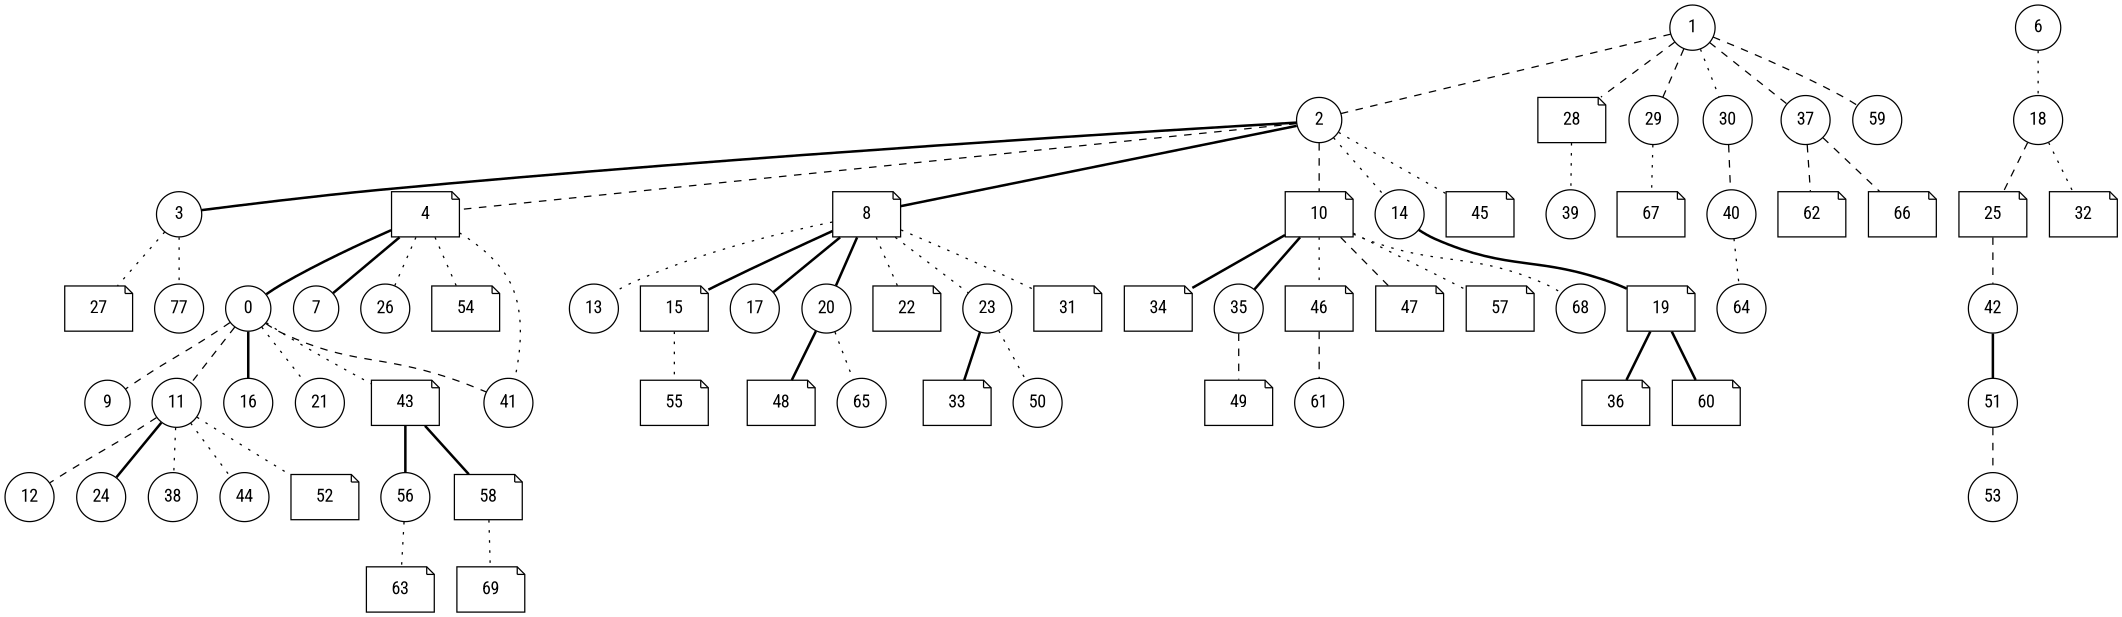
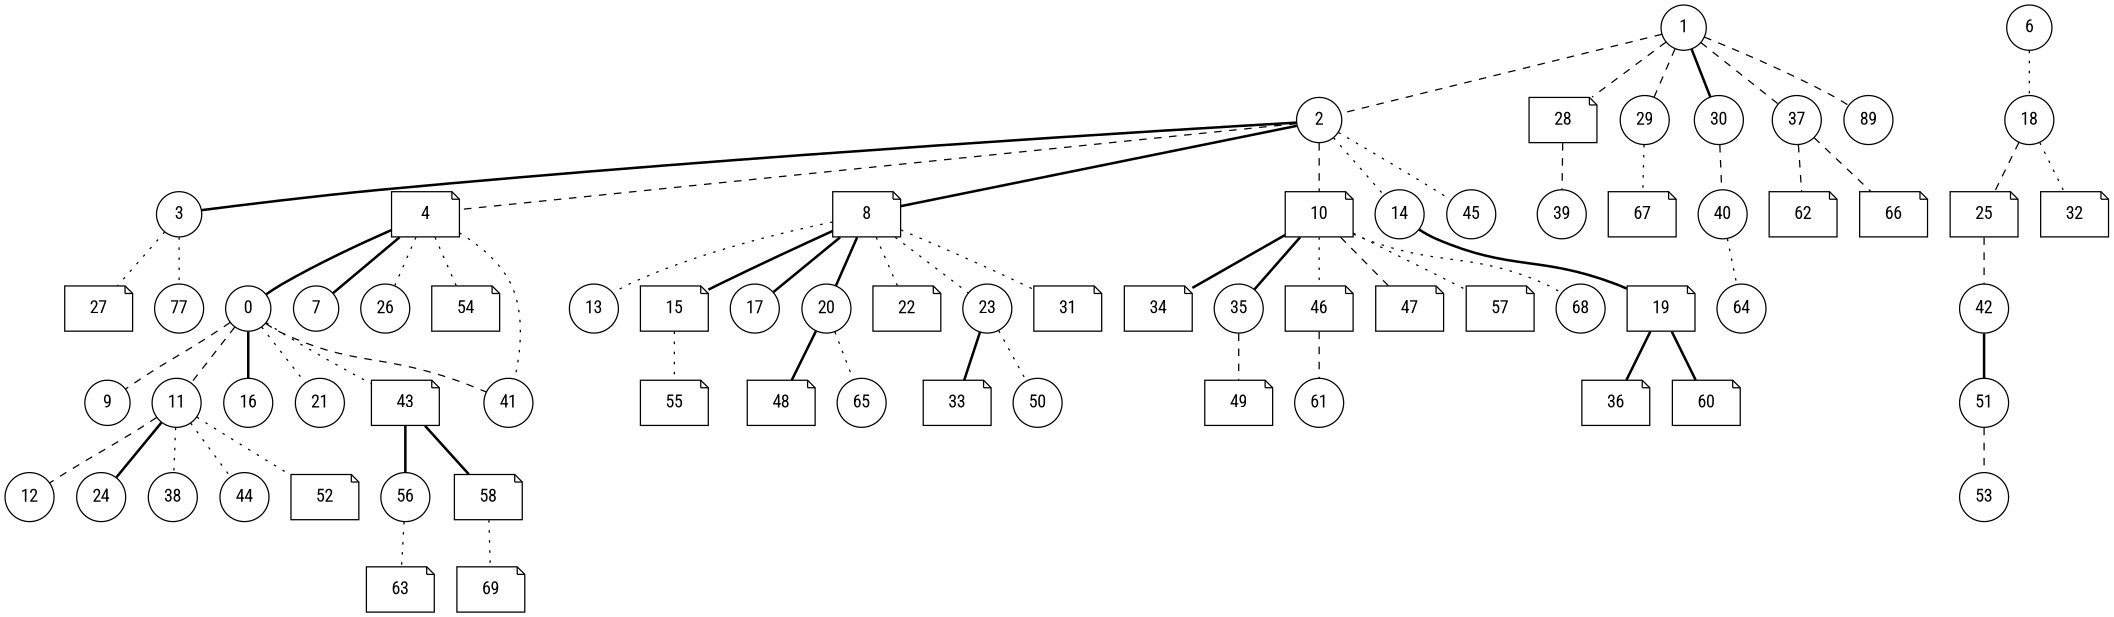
edge "1" -- "30": style dotted -> bold
node "59": label "59" -> "89"
edge "28" -- "39": style dotted -> dashed
node "45": shape note -> circle
